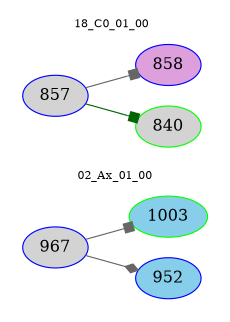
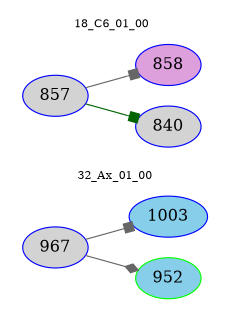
cluster "18_C0_01_00": label "18_C0_01_00" -> "18_C6_01_00"
node "840": color green -> blue
cluster "02_Ax_01_00": label "02_Ax_01_00" -> "32_Ax_01_00"
node "1003": color green -> blue
node "952": color blue -> green
